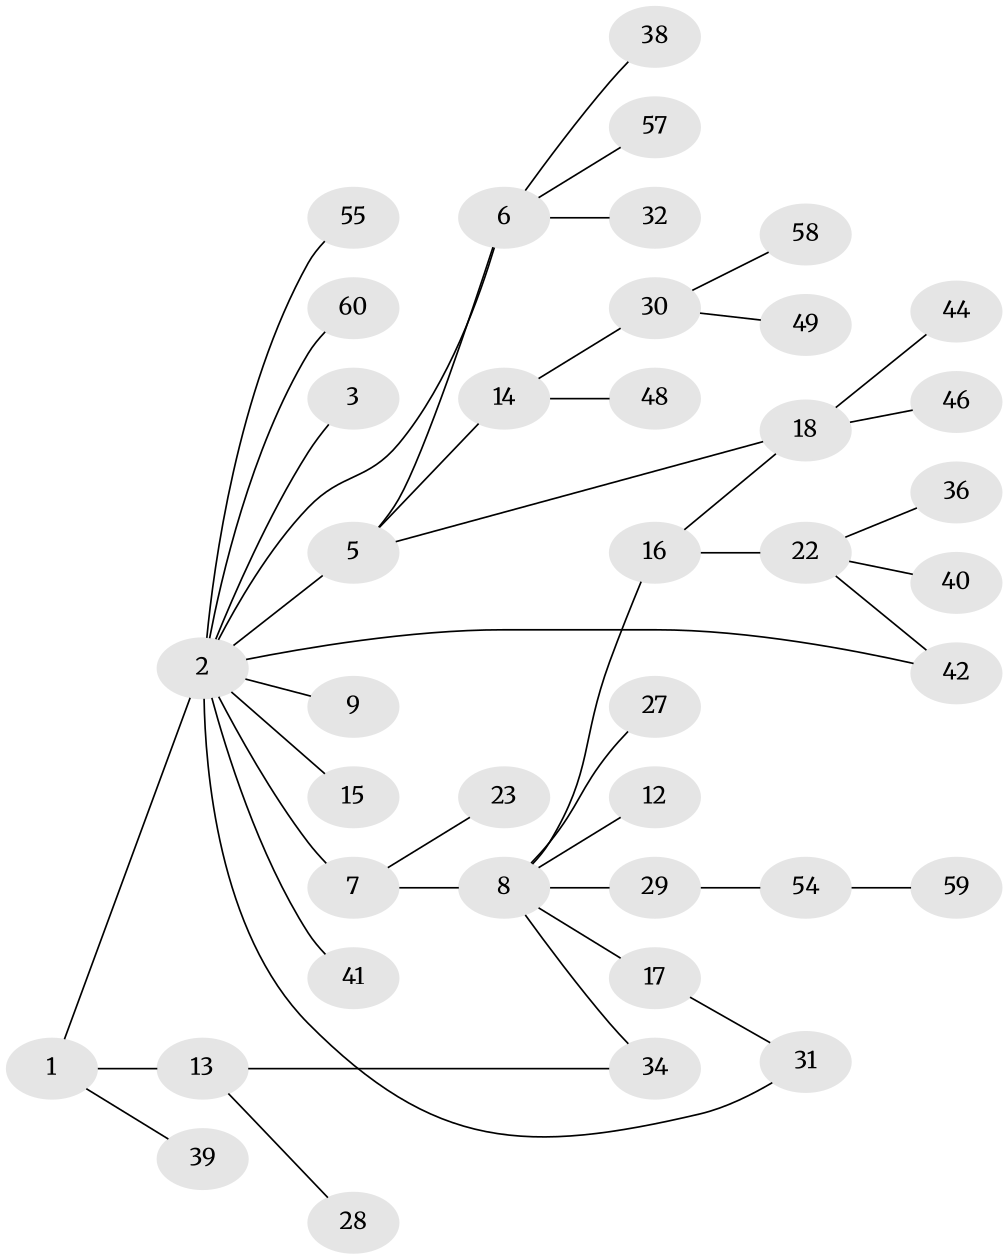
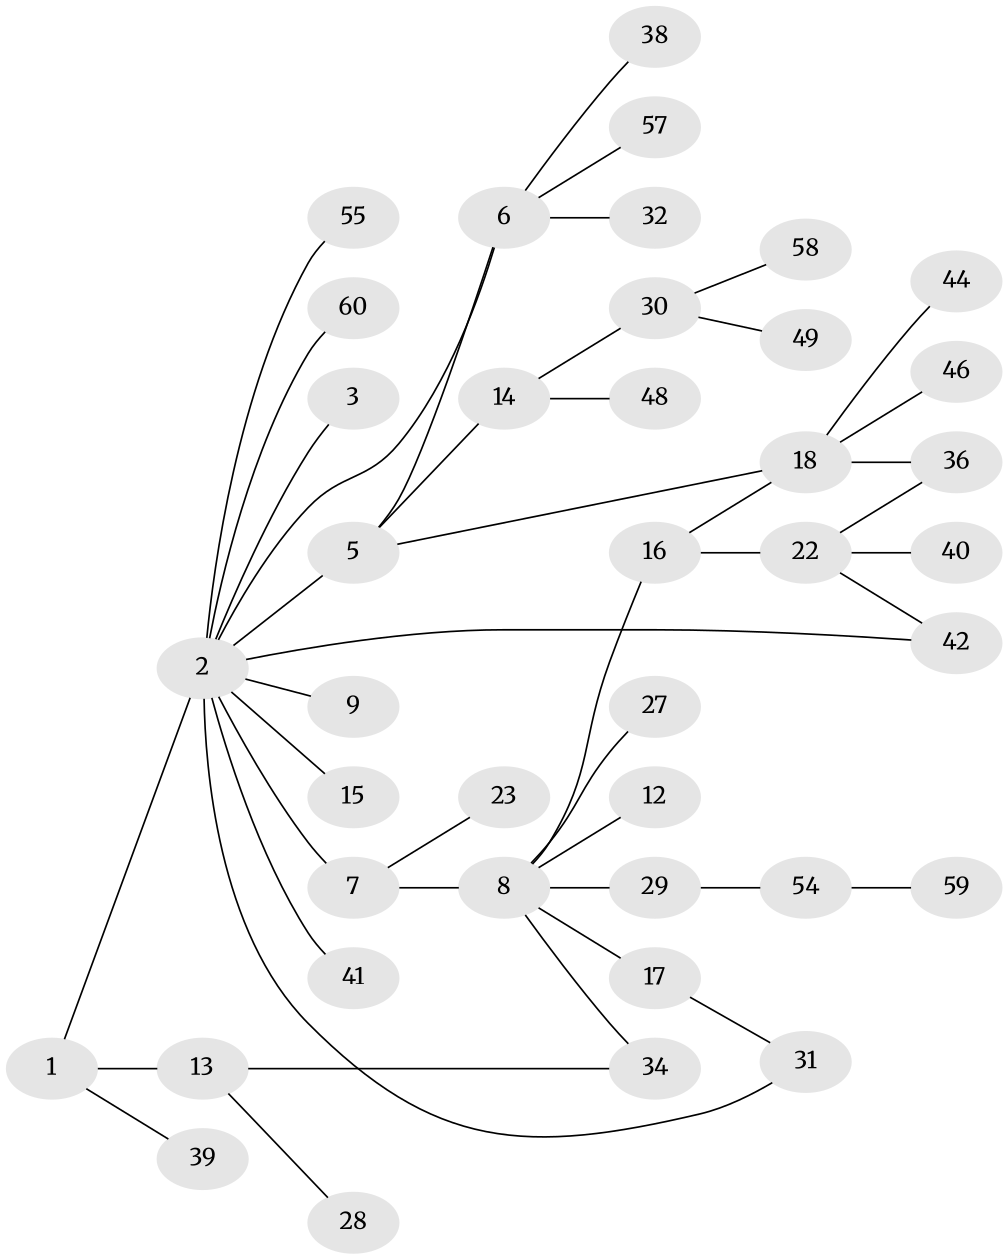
edge "18" -- "36": added
